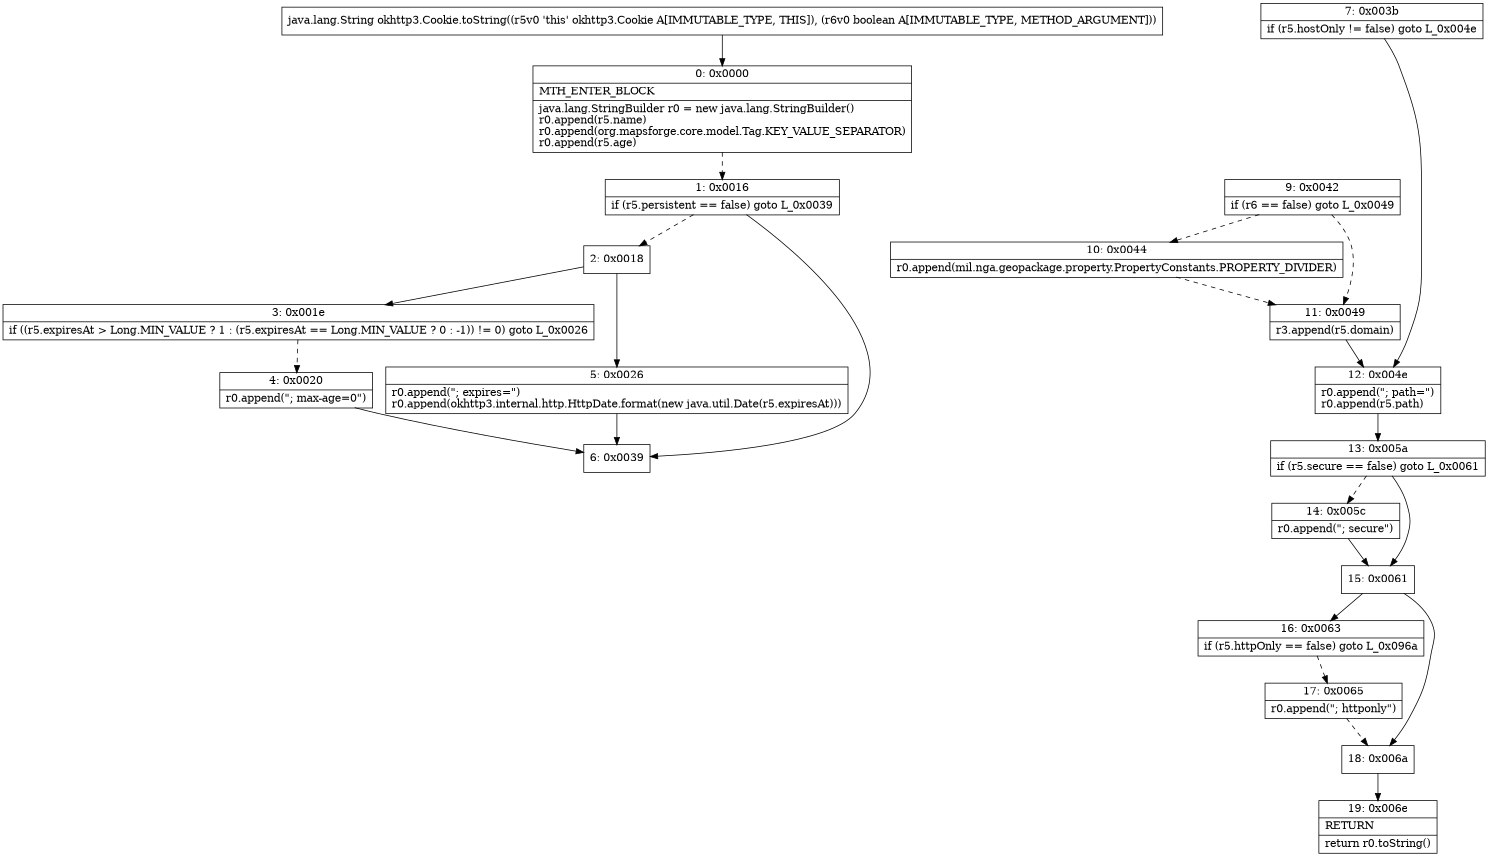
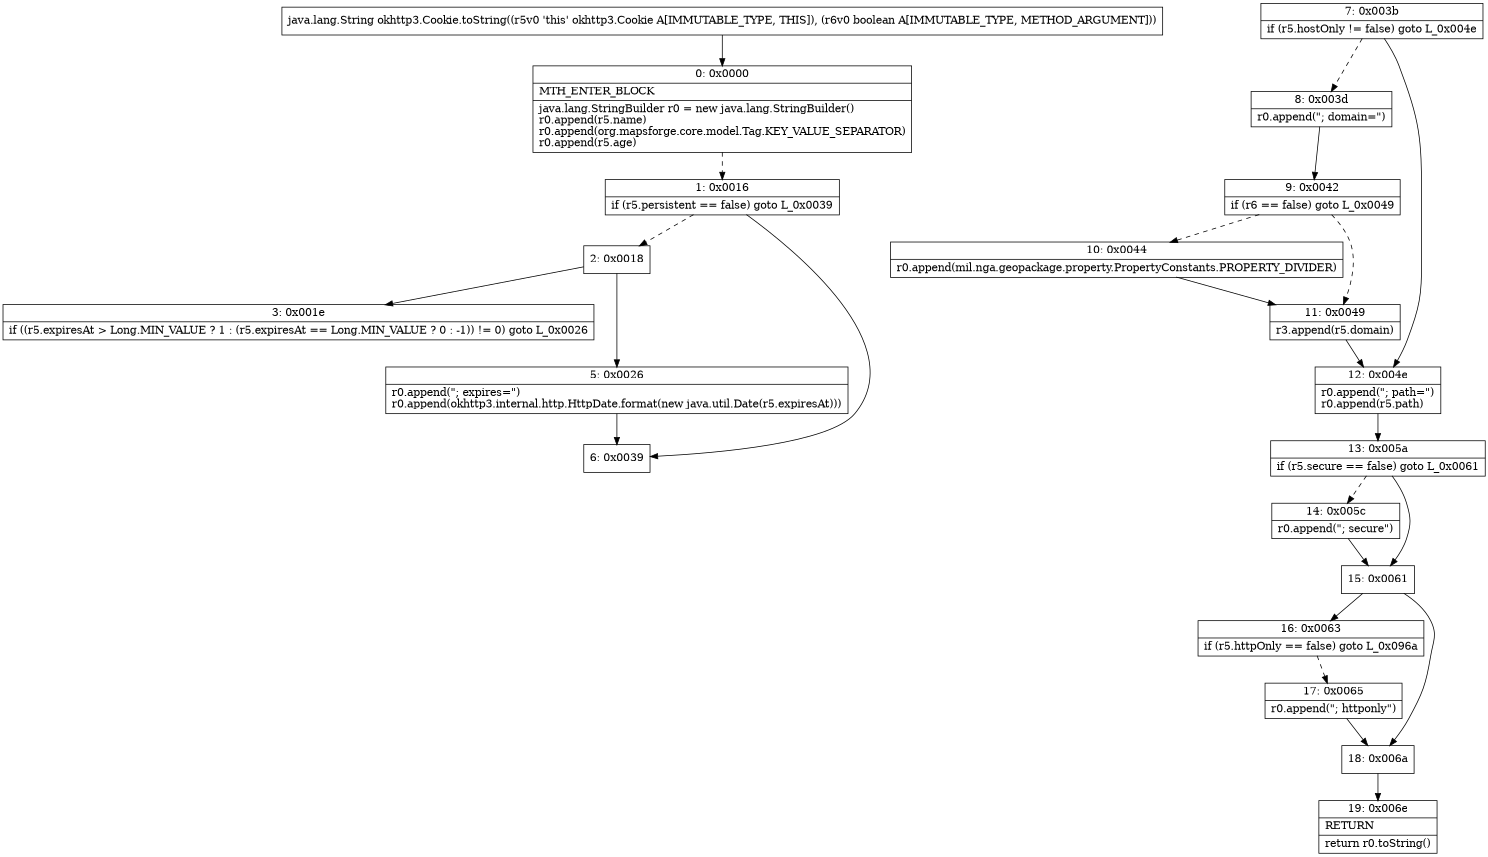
node "8: 0x003d": added
edge "10: 0x0044" -> "11: 0x0049": style dashed -> solid
node "4: 0x0020": removed
edge "17: 0x0065" -> "18: 0x006a": style dashed -> solid
